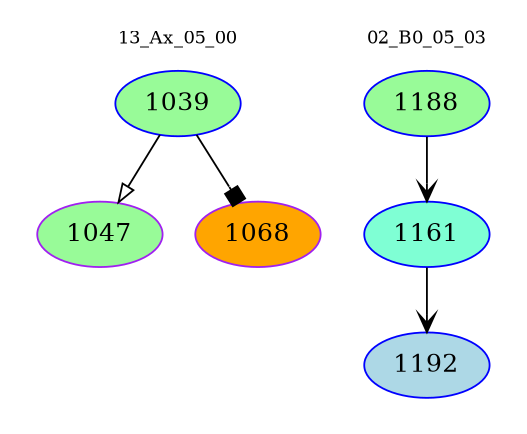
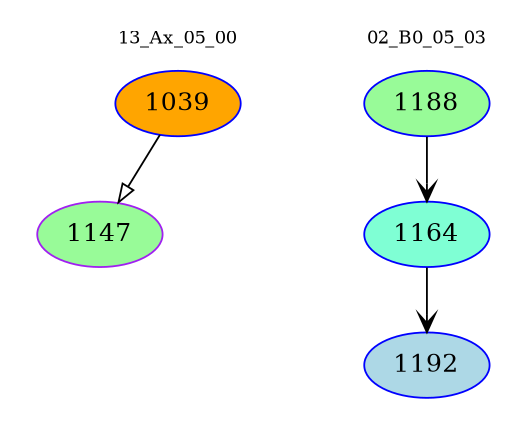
node "1039": fillcolor palegreen -> orange
node "1047": label "1047" -> "1147"
node "1068": removed
node "1161": label "1161" -> "1164"
